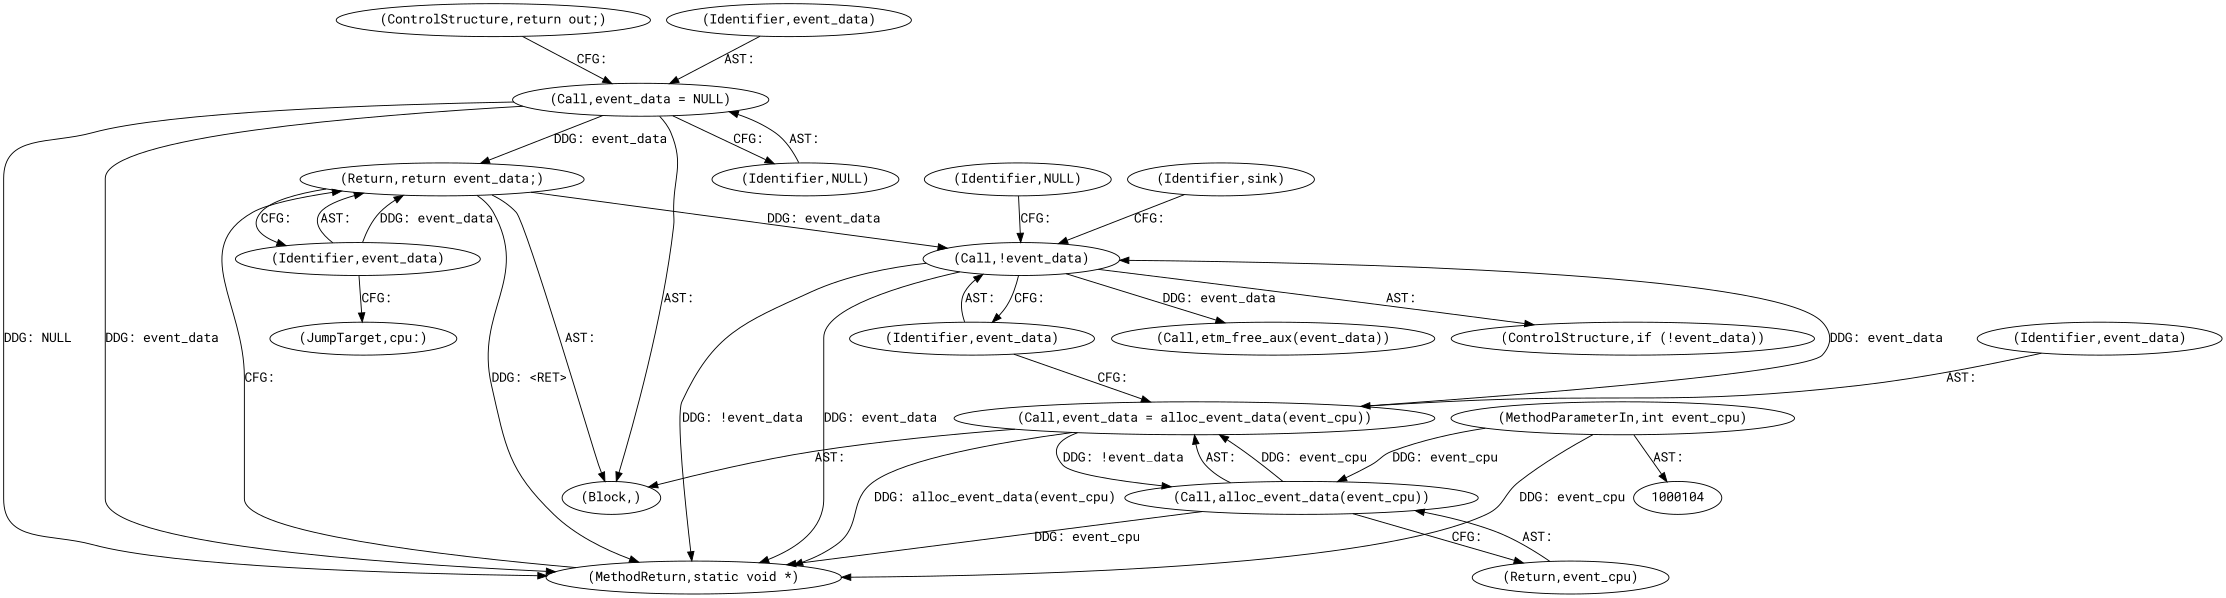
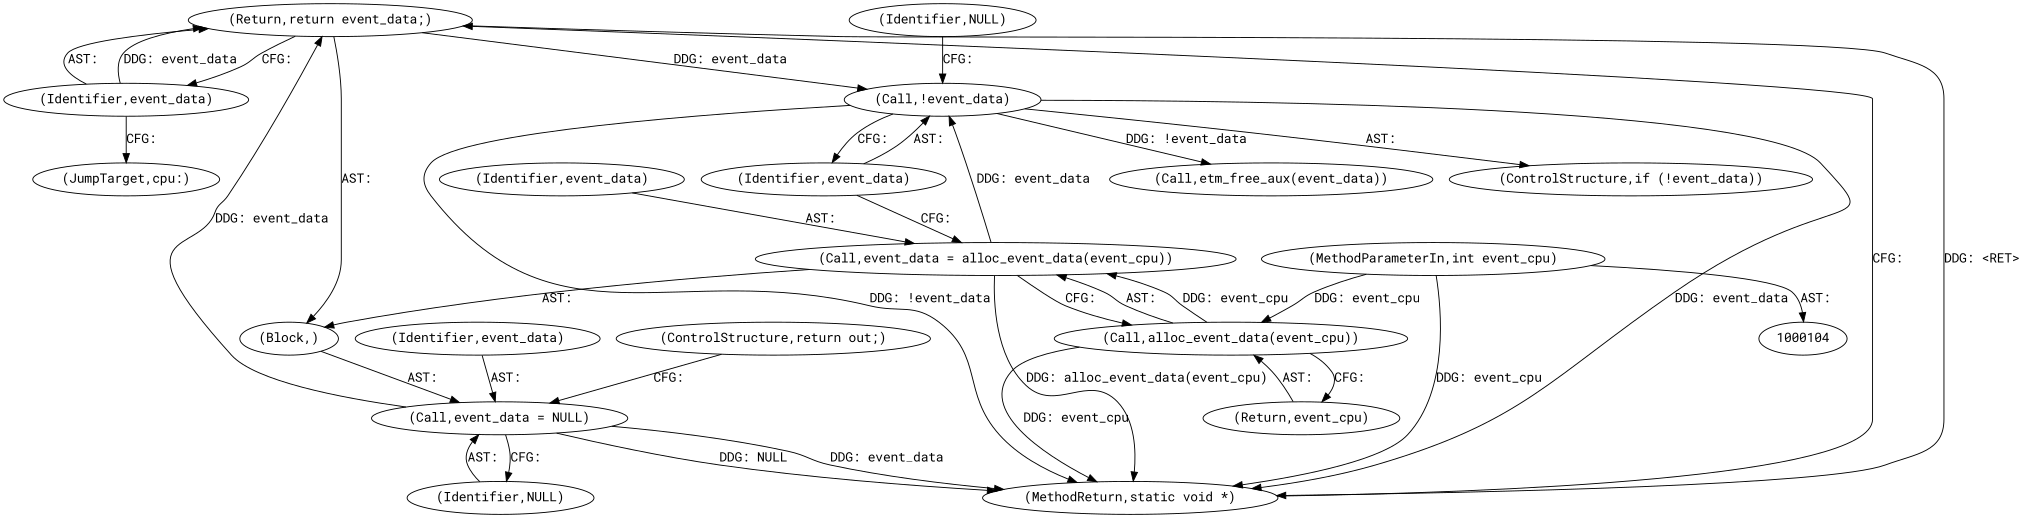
node "(Identifier,sink)": removed
edge "(Call,event_data = NULL)" -> "(Block,)": reversed
edge "(Call,!event_data)" -> "(Call,etm_free_aux(event_data))": label "DDG: event_data" -> "DDG: !event_data"
edge "(Call,event_data = alloc_event_data(event_cpu))" -> "(Call,alloc_event_data(event_cpu))": label "DDG: !event_data" -> "CFG: "
